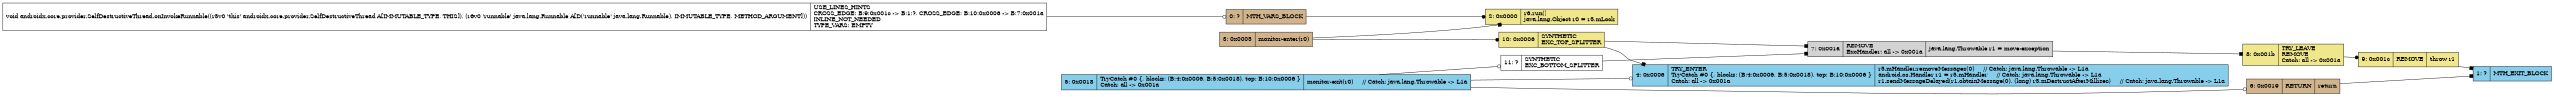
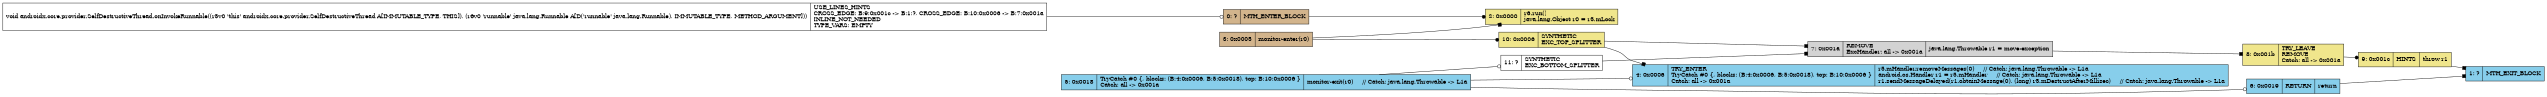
node "0: ?": text "MTH_VARS_BLOCK" -> "MTH_ENTER_BLOCK"
node "9: 0x001c": text "REMOVE" -> "HINTS"
node "6: 0x0019": fillcolor tan -> skyblue
